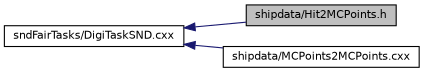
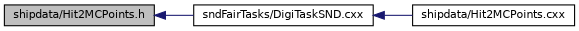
edge "shipdata/Hit2MCPoints.h" -> "sndFairTasks/DigiTaskSND.cxx": reversed
node "shipdata/MCPoints2MCPoints.cxx": label "shipdata/MCPoints2MCPoints.cxx" -> "shipdata/Hit2MCPoints.cxx"
